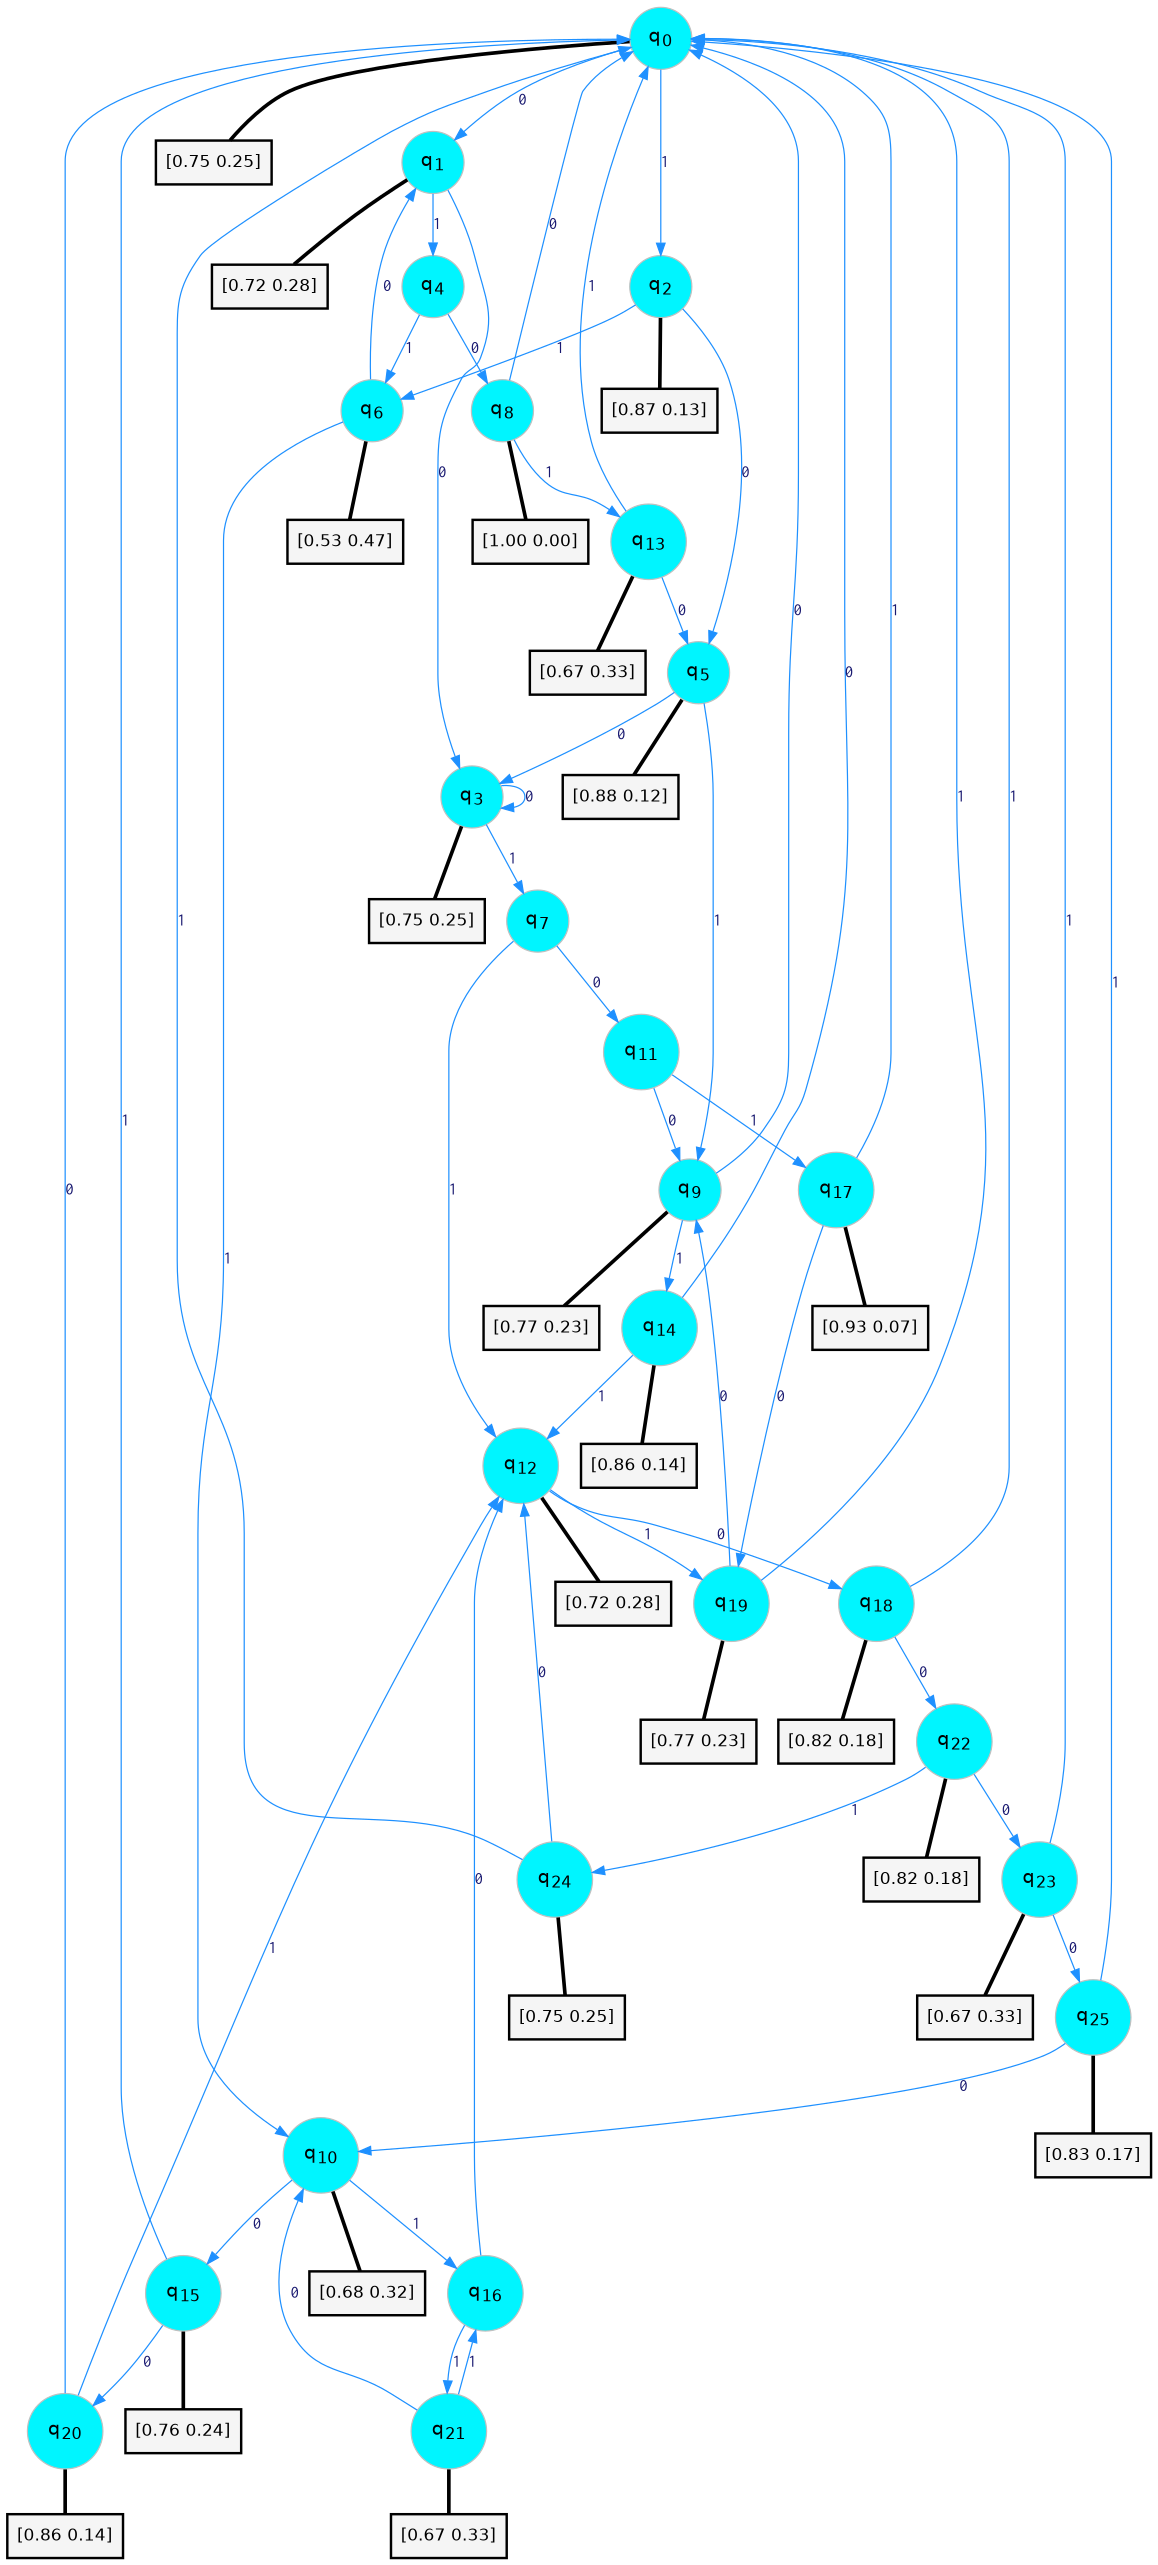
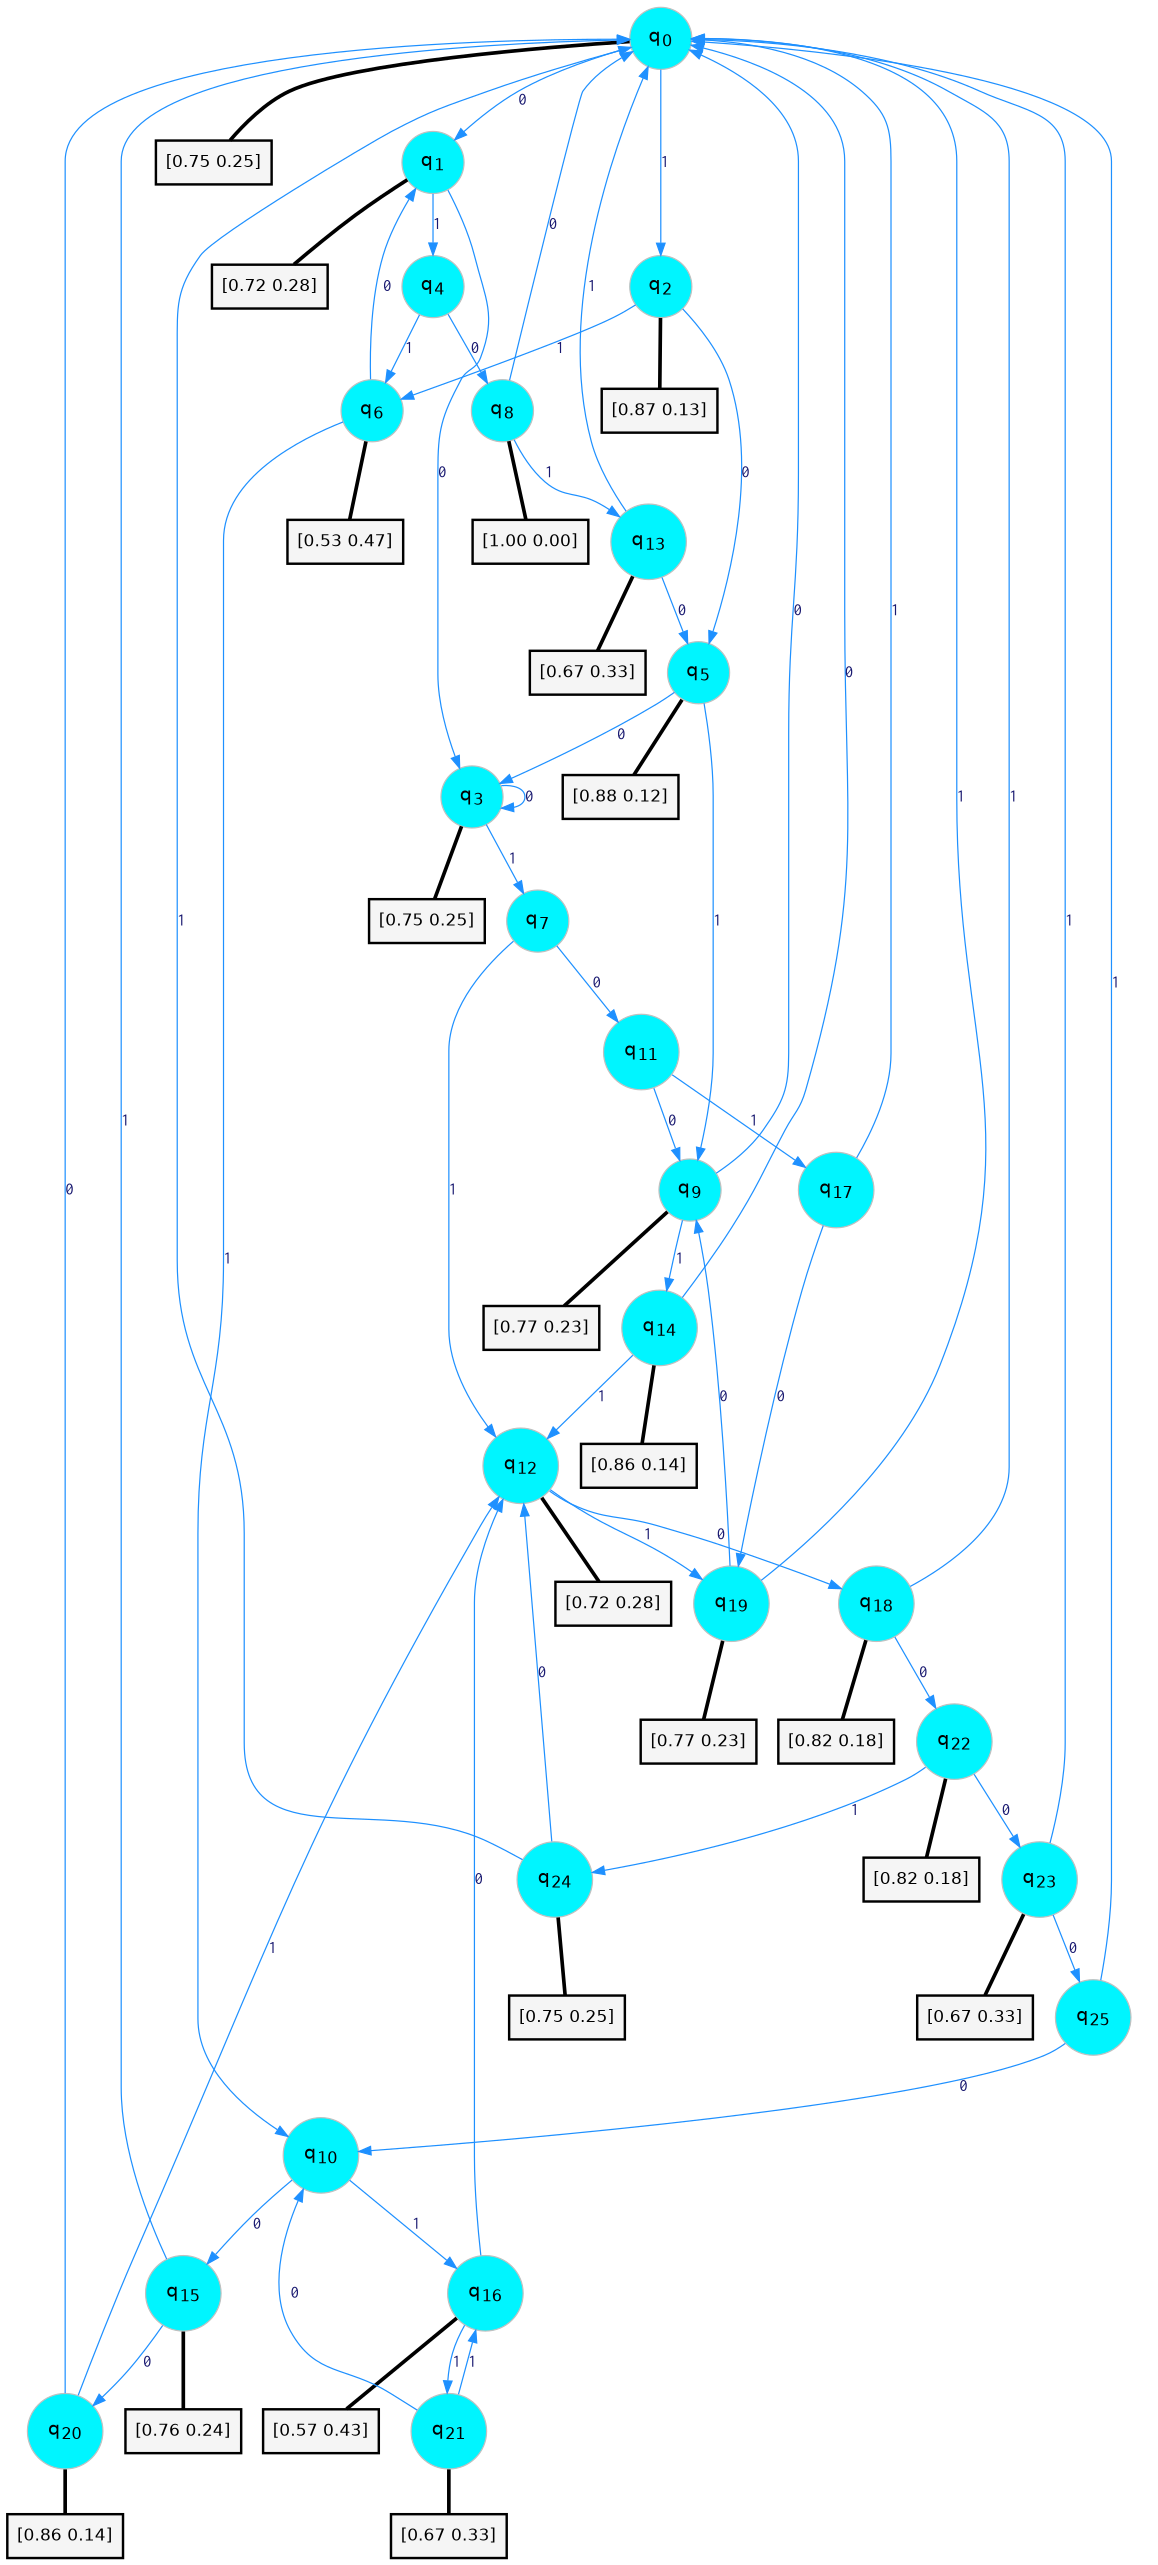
node "[0.93 0.07]": removed
node "[0.83 0.17]": removed
node "[0.68 0.32]": removed
node "[0.57 0.43]": added
